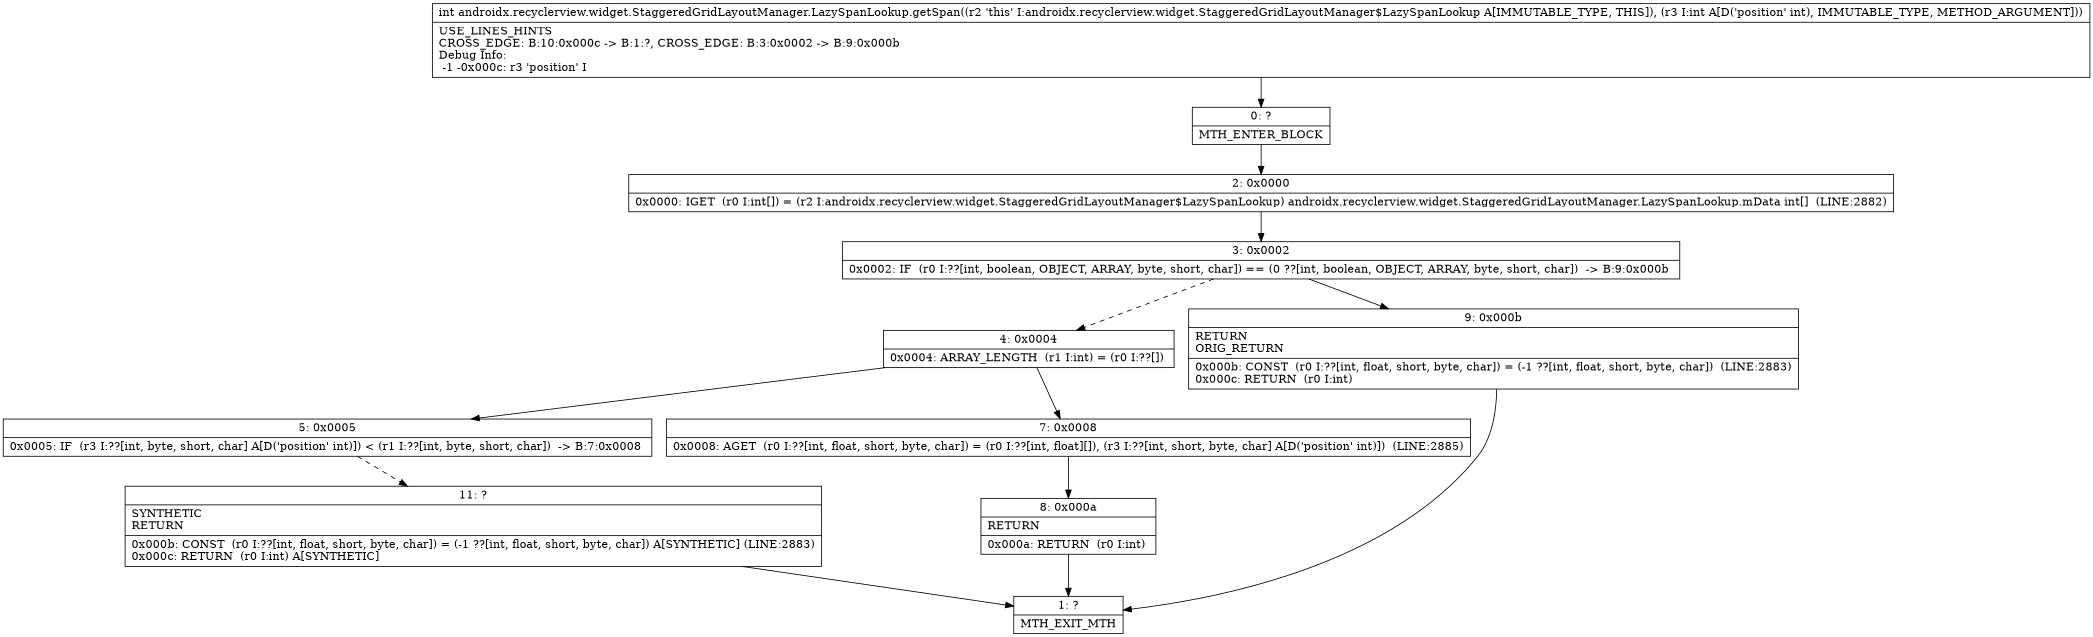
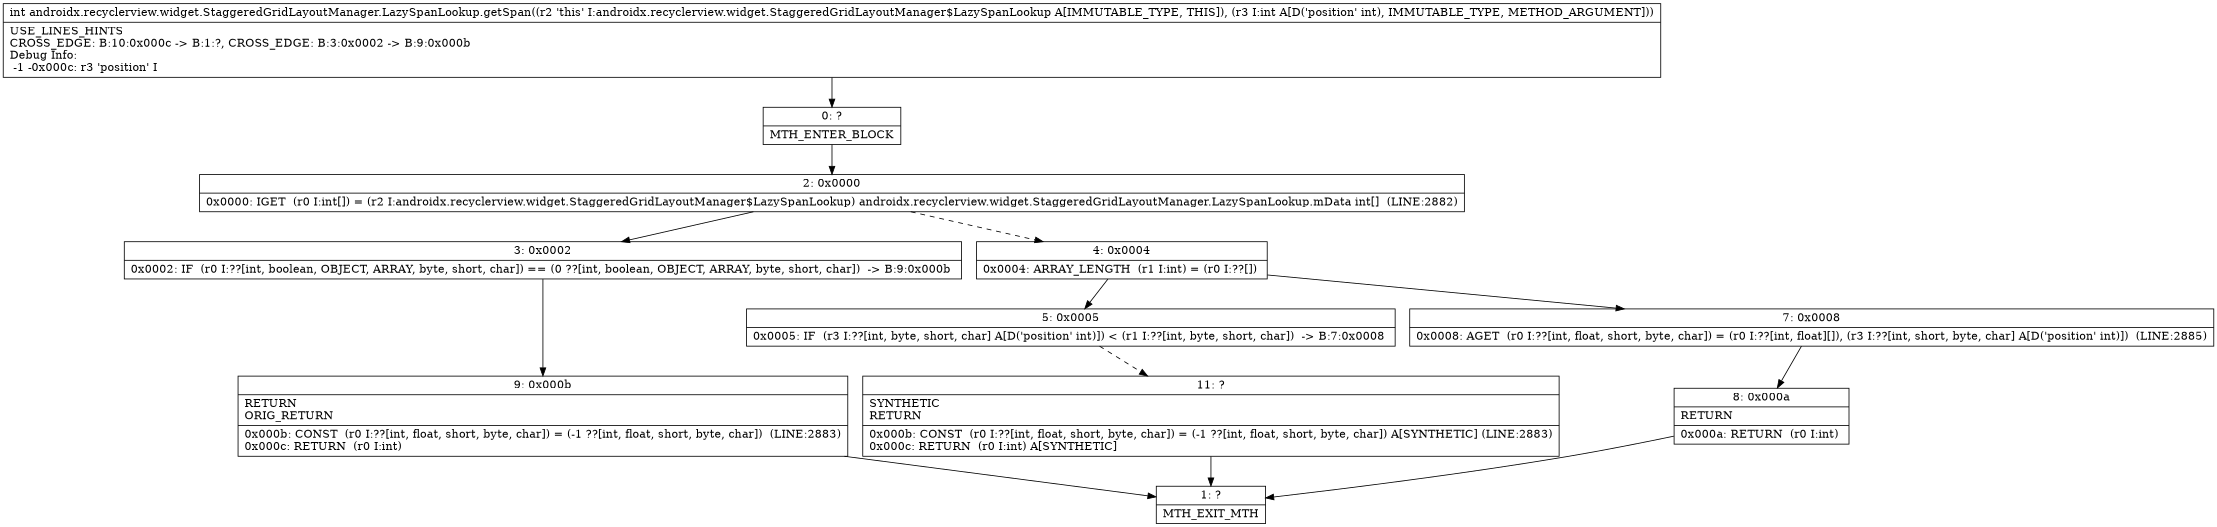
edge "3: 0x0002" -> "4: 0x0004": now "2: 0x0000" -> "4: 0x0004"
